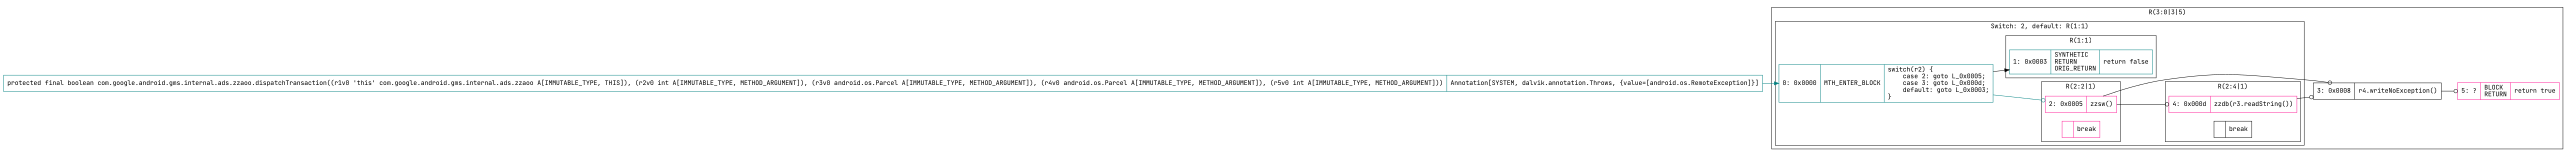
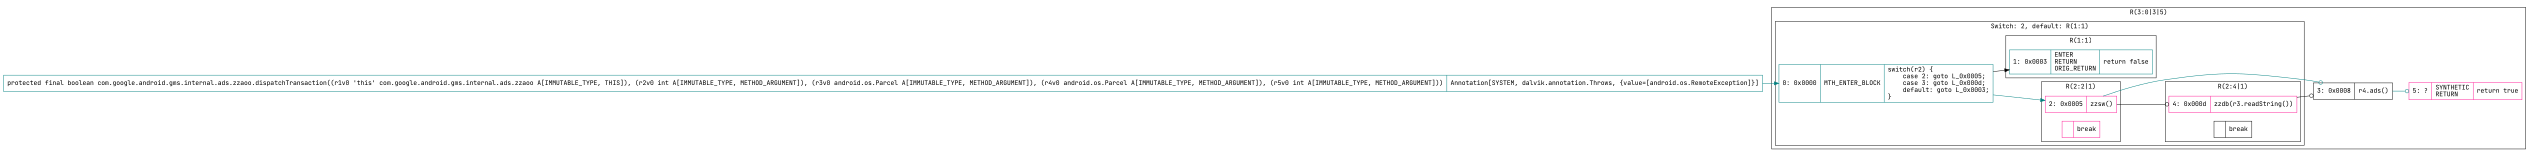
node "1: 0x0003": text "SYNTHETIC" -> "ENTER"
edge "2: 0x0005" -> "3: 0x0008": color black -> teal
node "5: ?": text "BLOCK" -> "SYNTHETIC"
node "3: 0x0008": text "r4.writeNoException()" -> "r4.ads()"
edge "3: 0x0008" -> "5: ?": color black -> teal
edge "0: 0x0000" -> "2: 0x0005": arrowhead odot -> normal
